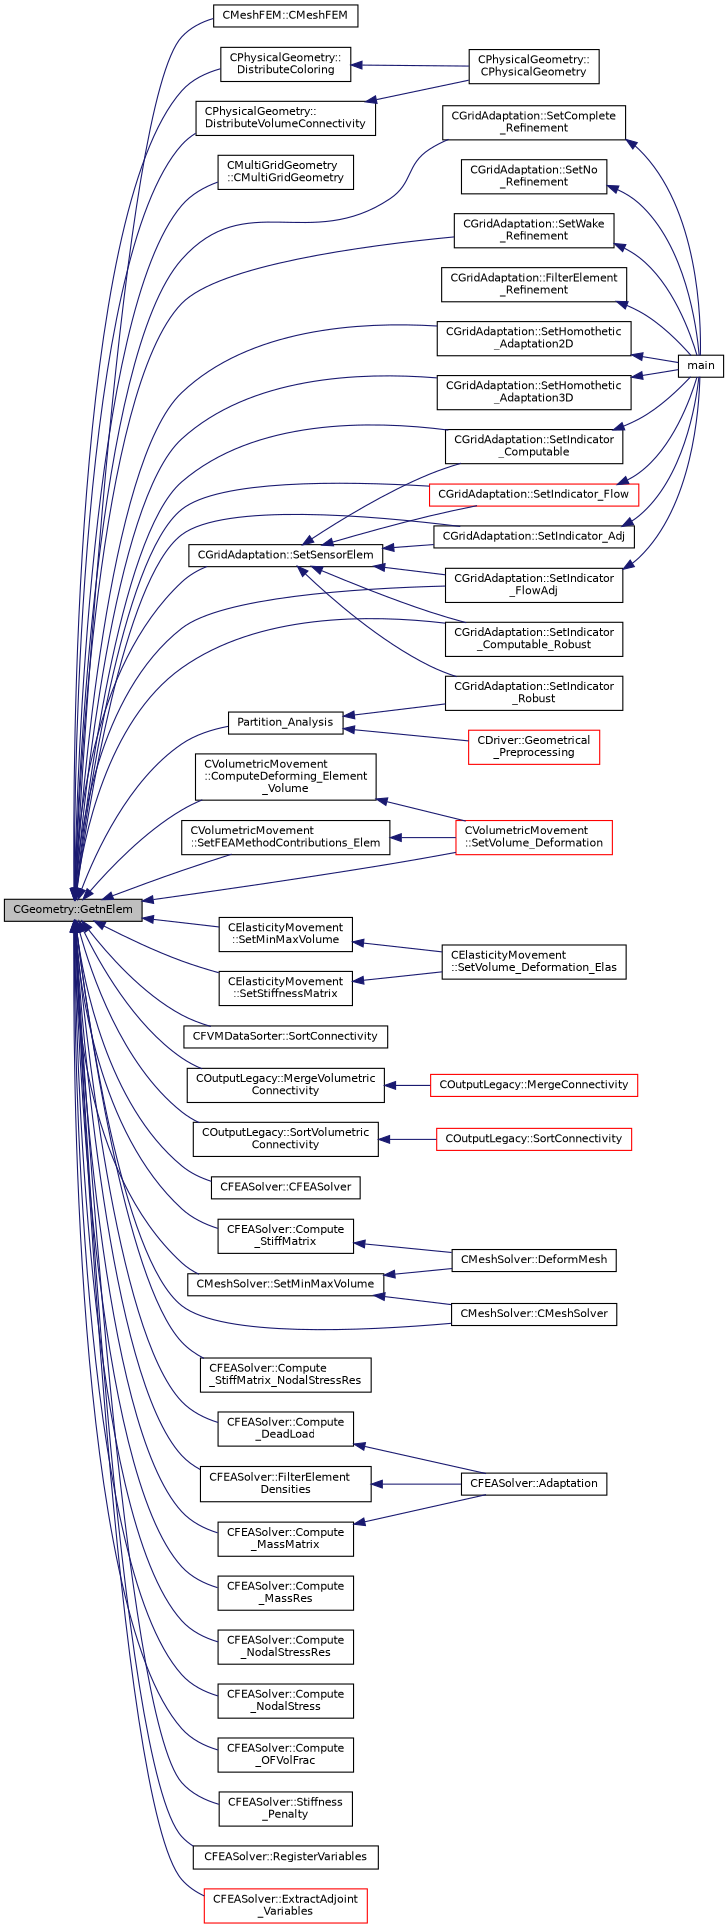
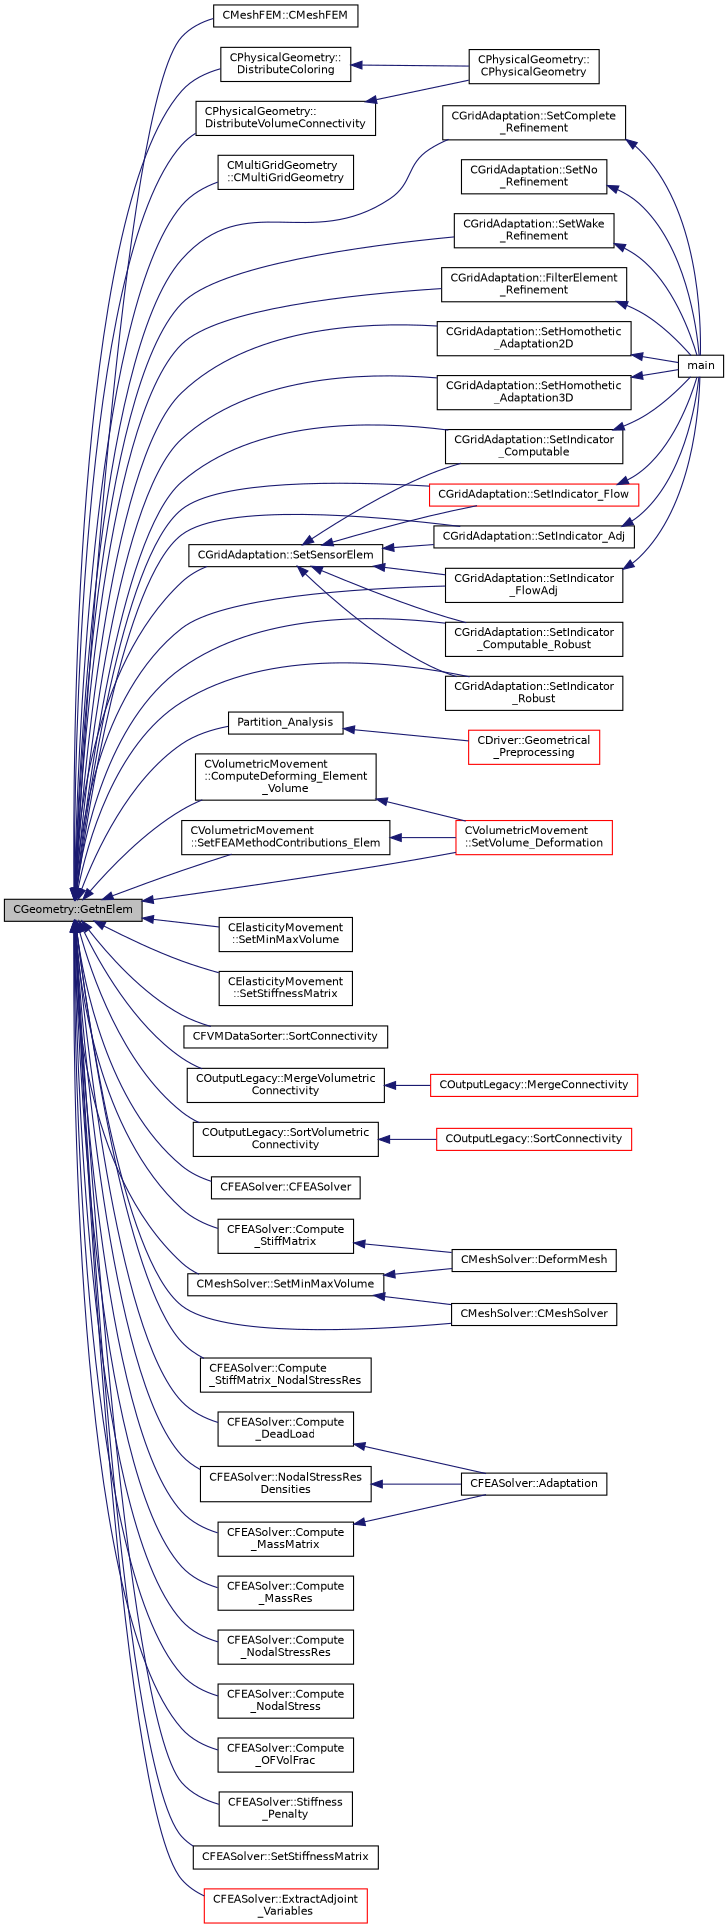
edge "CGridAdaptation::FilterElement _Refinement" -> "CGeometry::GetnElem": added
edge "CGridAdaptation::SetIndicator _Robust" -> "Partition_Analysis": now "CGridAdaptation::SetIndicator _Robust" -> "CGeometry::GetnElem"
node "CElasticityMovement ::SetVolume_Deformation_Elas": removed
node "CFEASolver::FilterElement Densities": label "CFEASolver::FilterElement Densities" -> "CFEASolver::NodalStressRes Densities"
node "CFEASolver::RegisterVariables": label "CFEASolver::RegisterVariables" -> "CFEASolver::SetStiffnessMatrix"
